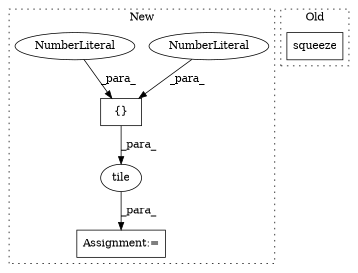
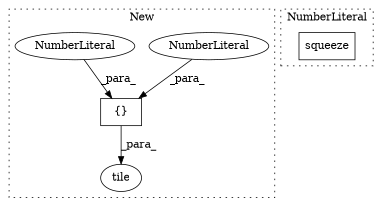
cluster "Old": label "Old" -> "NumberLiteral"
node "Assignment:=": removed
